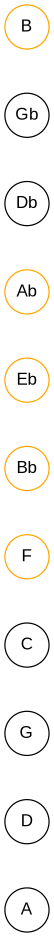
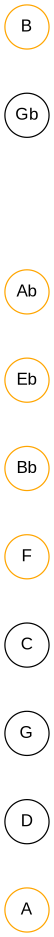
node "Db": removed
node "A": color black -> orange
